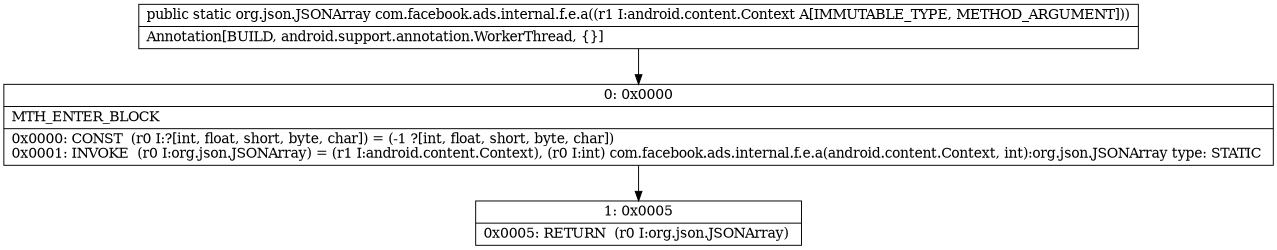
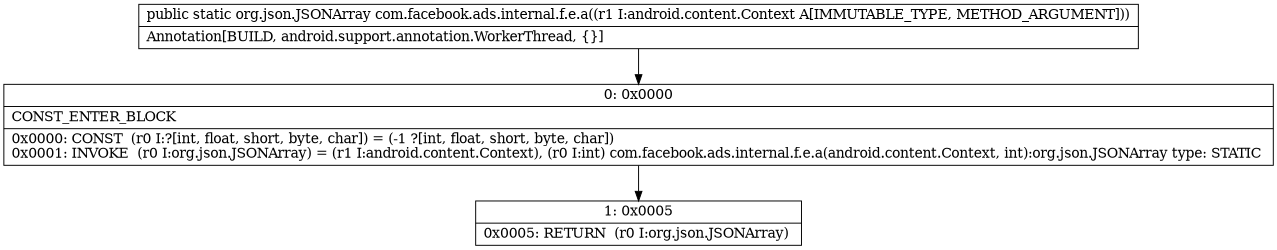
node "0: 0x0000": text "MTH_ENTER_BLOCK" -> "CONST_ENTER_BLOCK"
